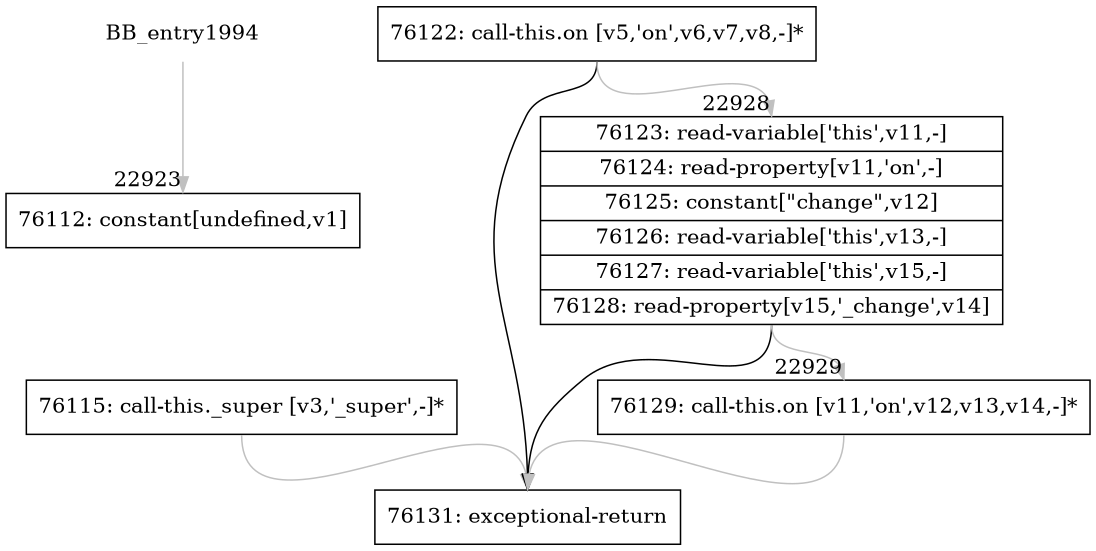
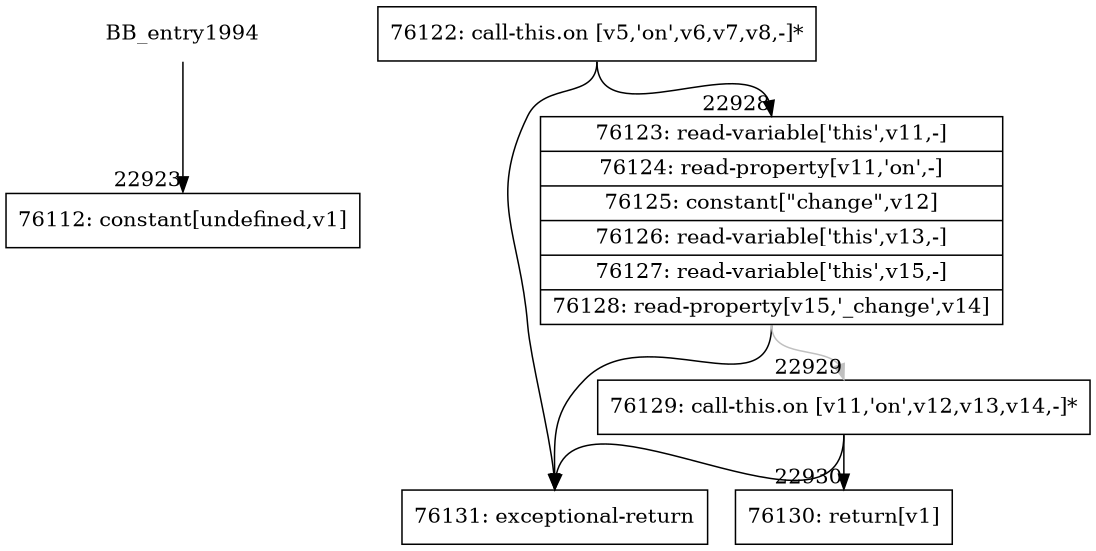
edge "76122: call-this.on [v5,'on',v6,v7,v8,-]*" -> "76123: read-variable['this',v11,-]": color gray -> black
edge "BB_entry1994" -> "76112: constant[undefined,v1]": color gray -> black
node "76115: call-this._super [v3,'_super',-]*": removed
edge "76129: call-this.on [v11,'on',v12,v13,v14,-]*" -> "76131: exceptional-return": color gray -> black
node "76130: return[v1]": added
